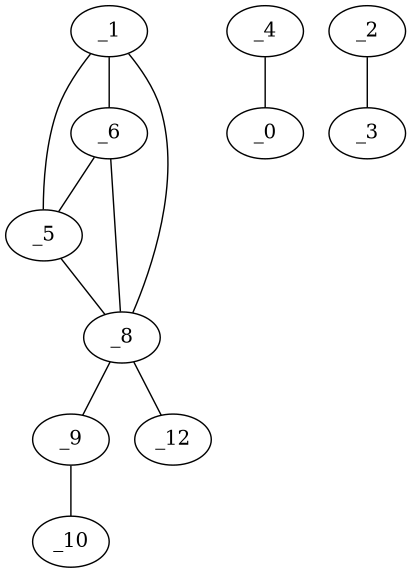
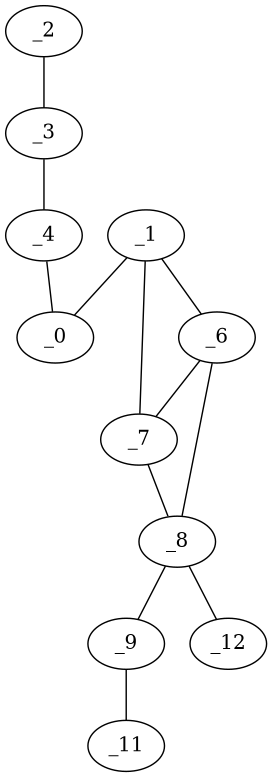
edge "_1" -- "_8": now "_1" -- "_0"
edge "_3" -- "_4": added
node "_5": label "_5" -> "_7"
node "_10": label "_10" -> "_11"
